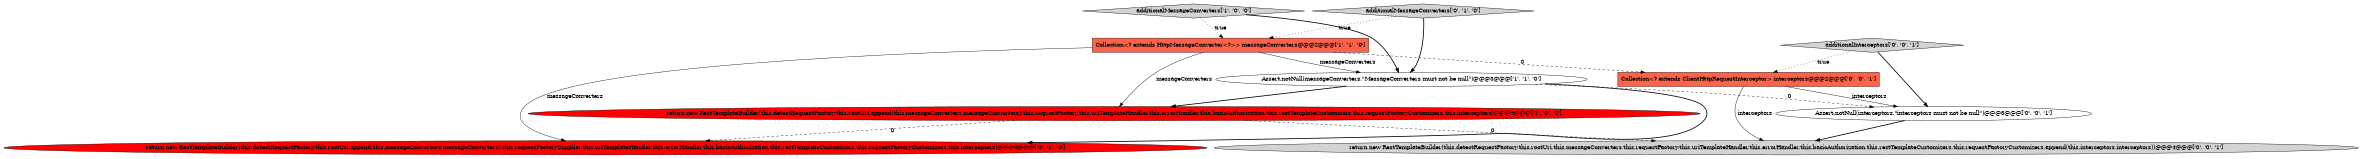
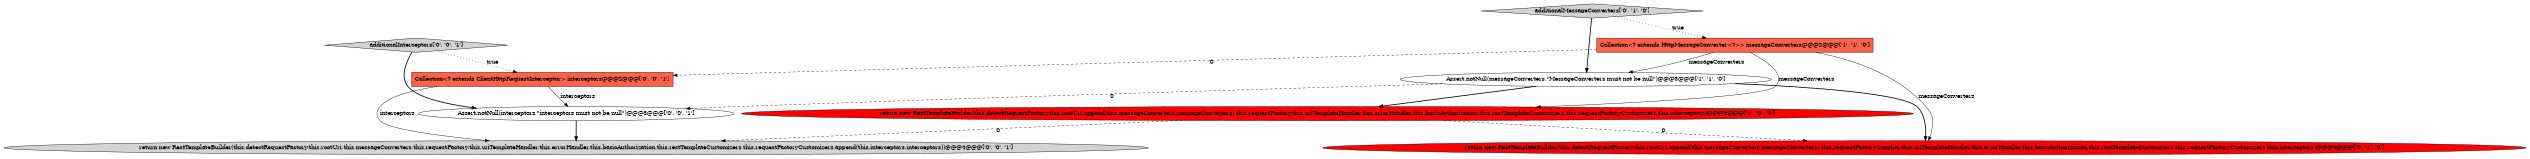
node "additionalMessageConverters['1', '0', '0']": removed
